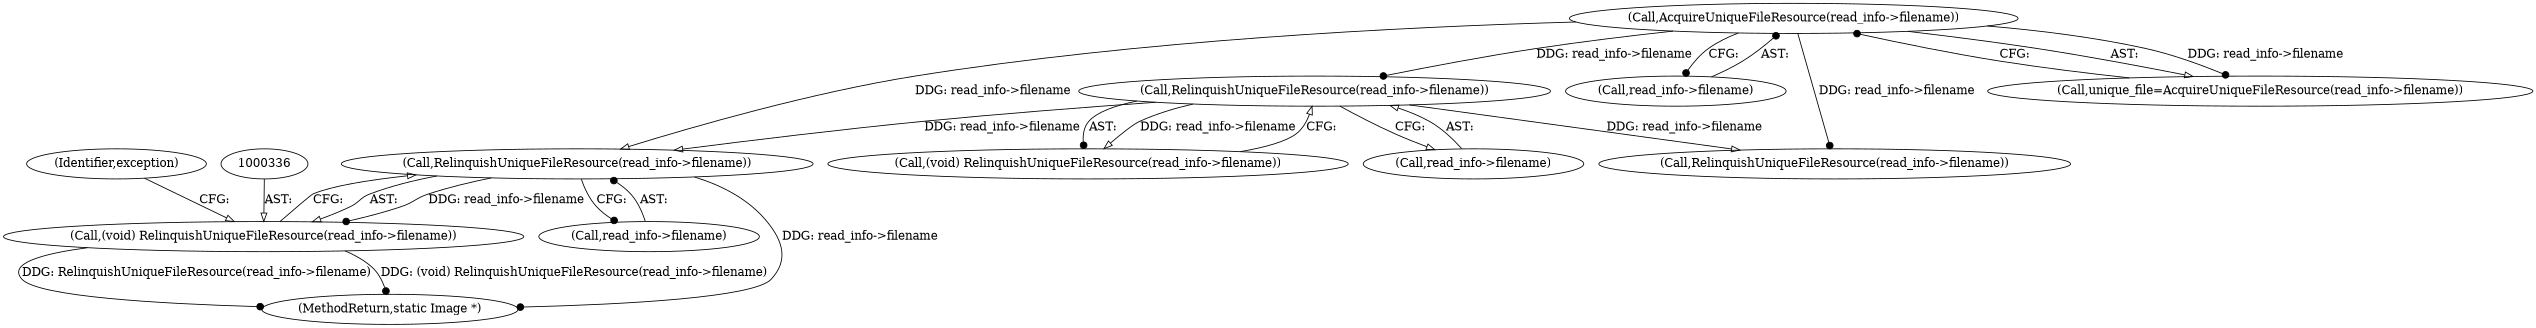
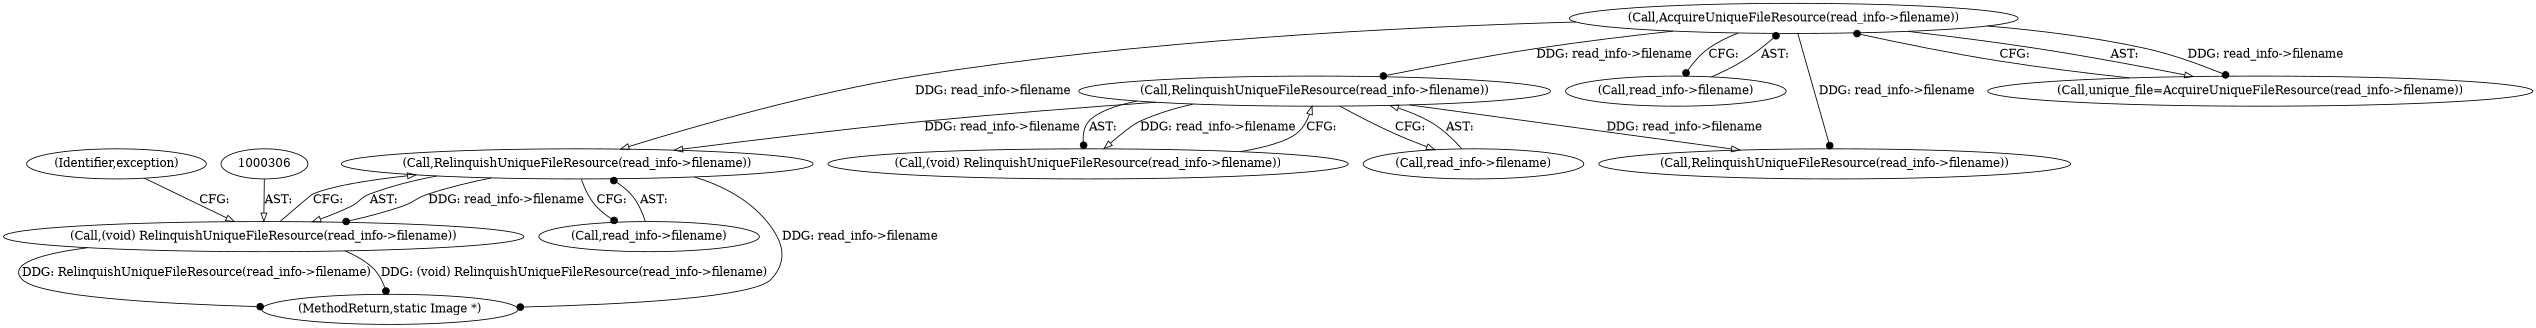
node "1000336": label "1000336" -> "1000306"
